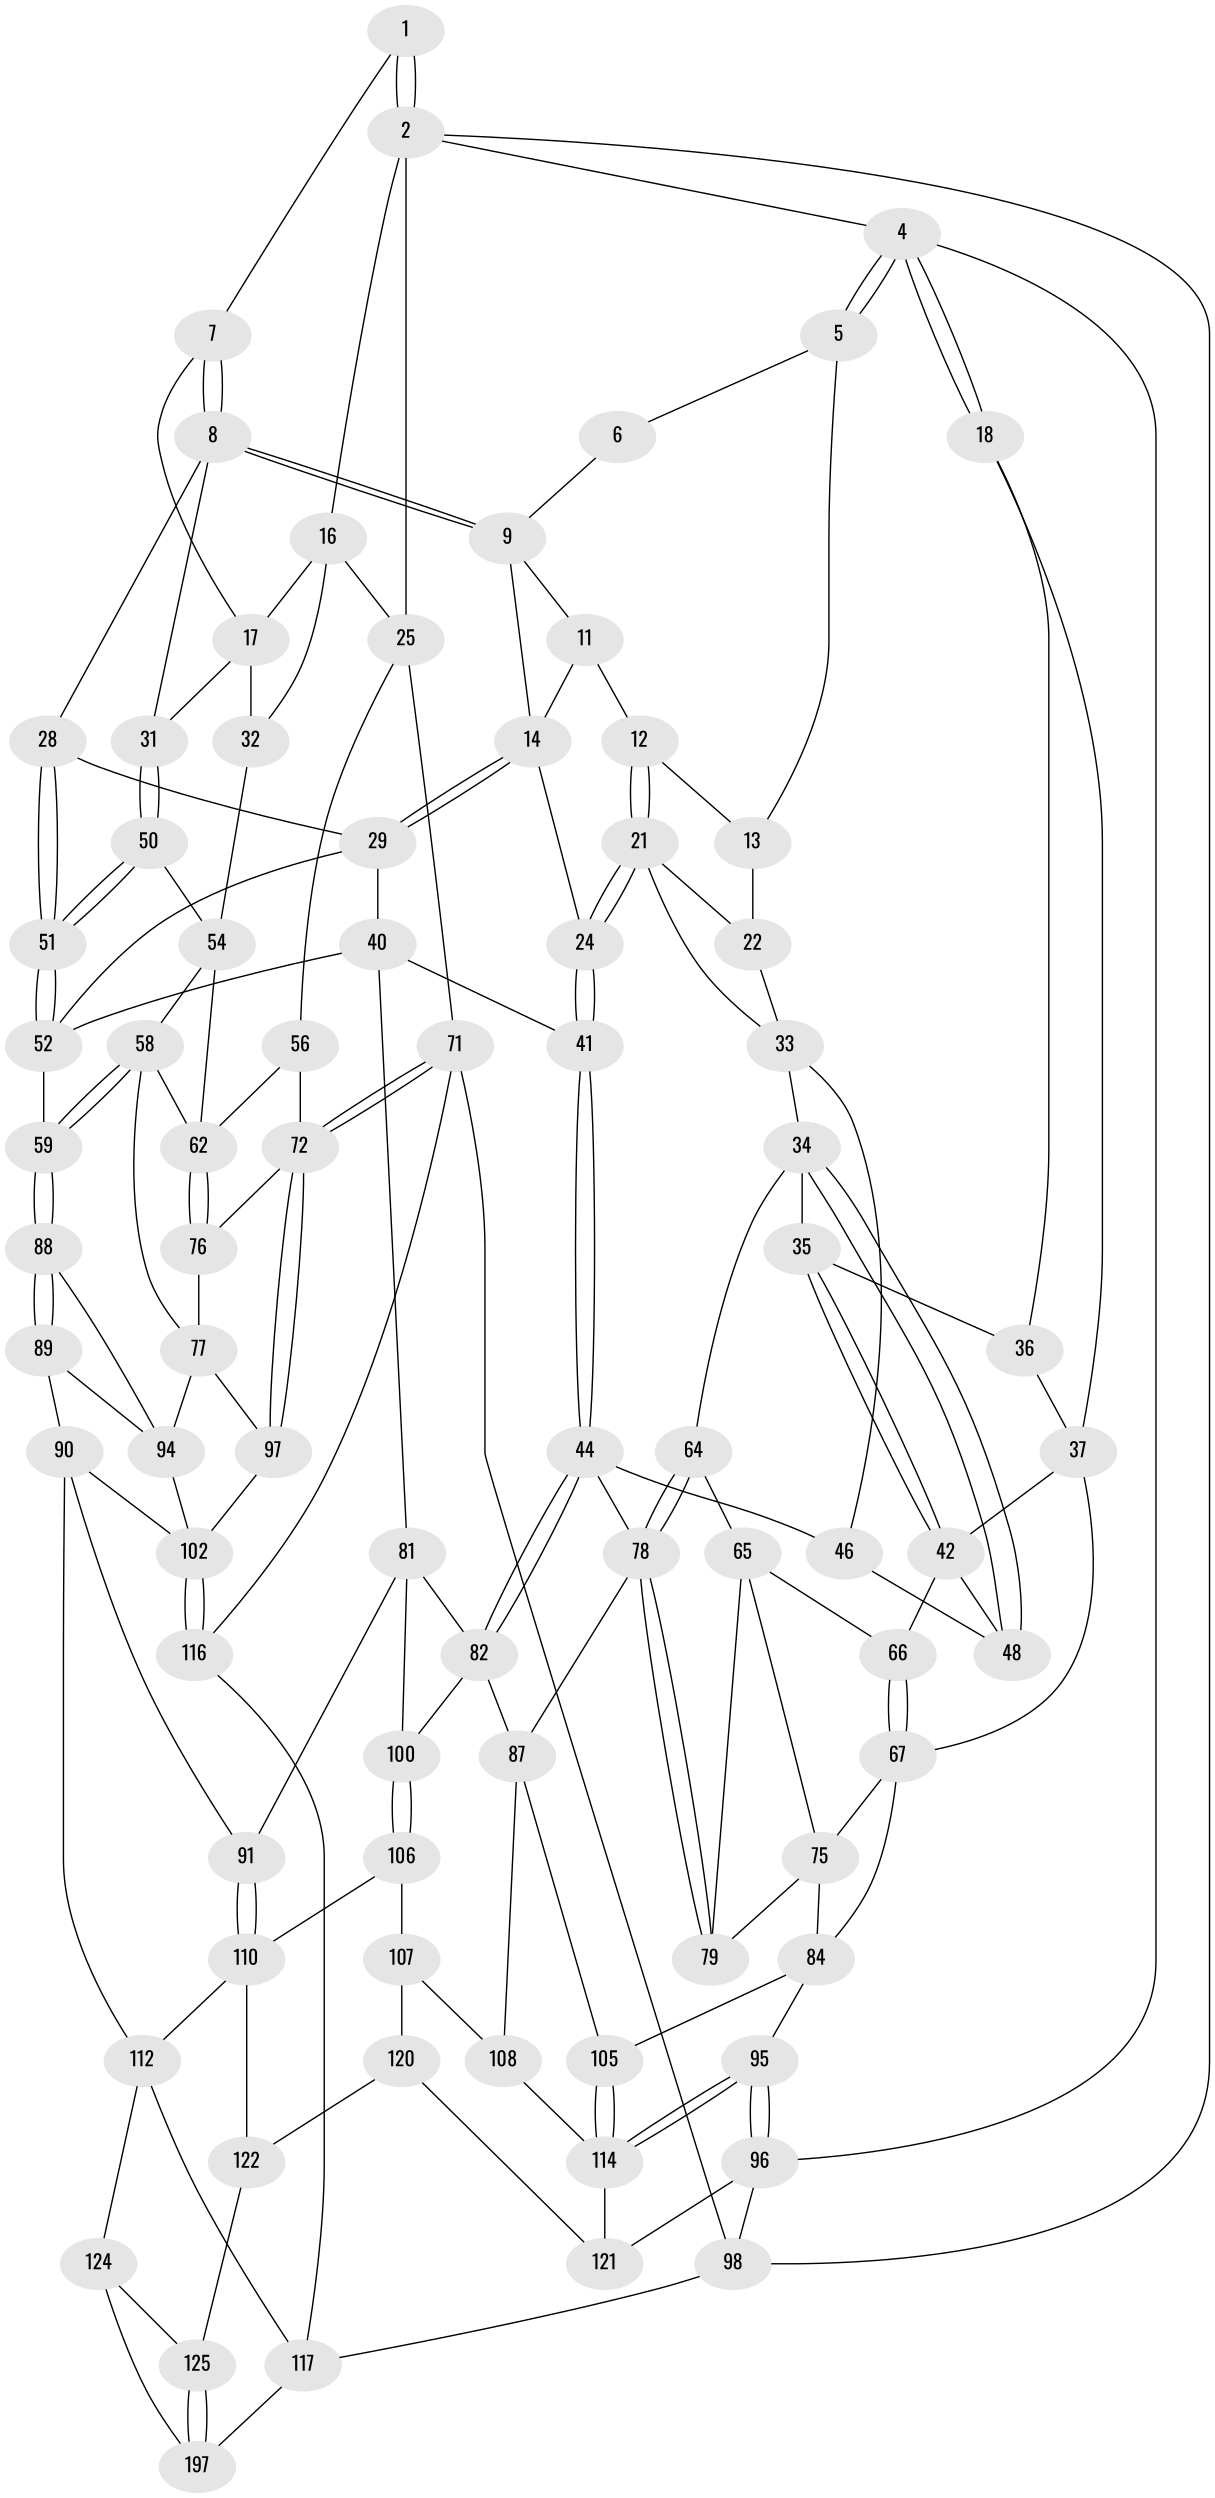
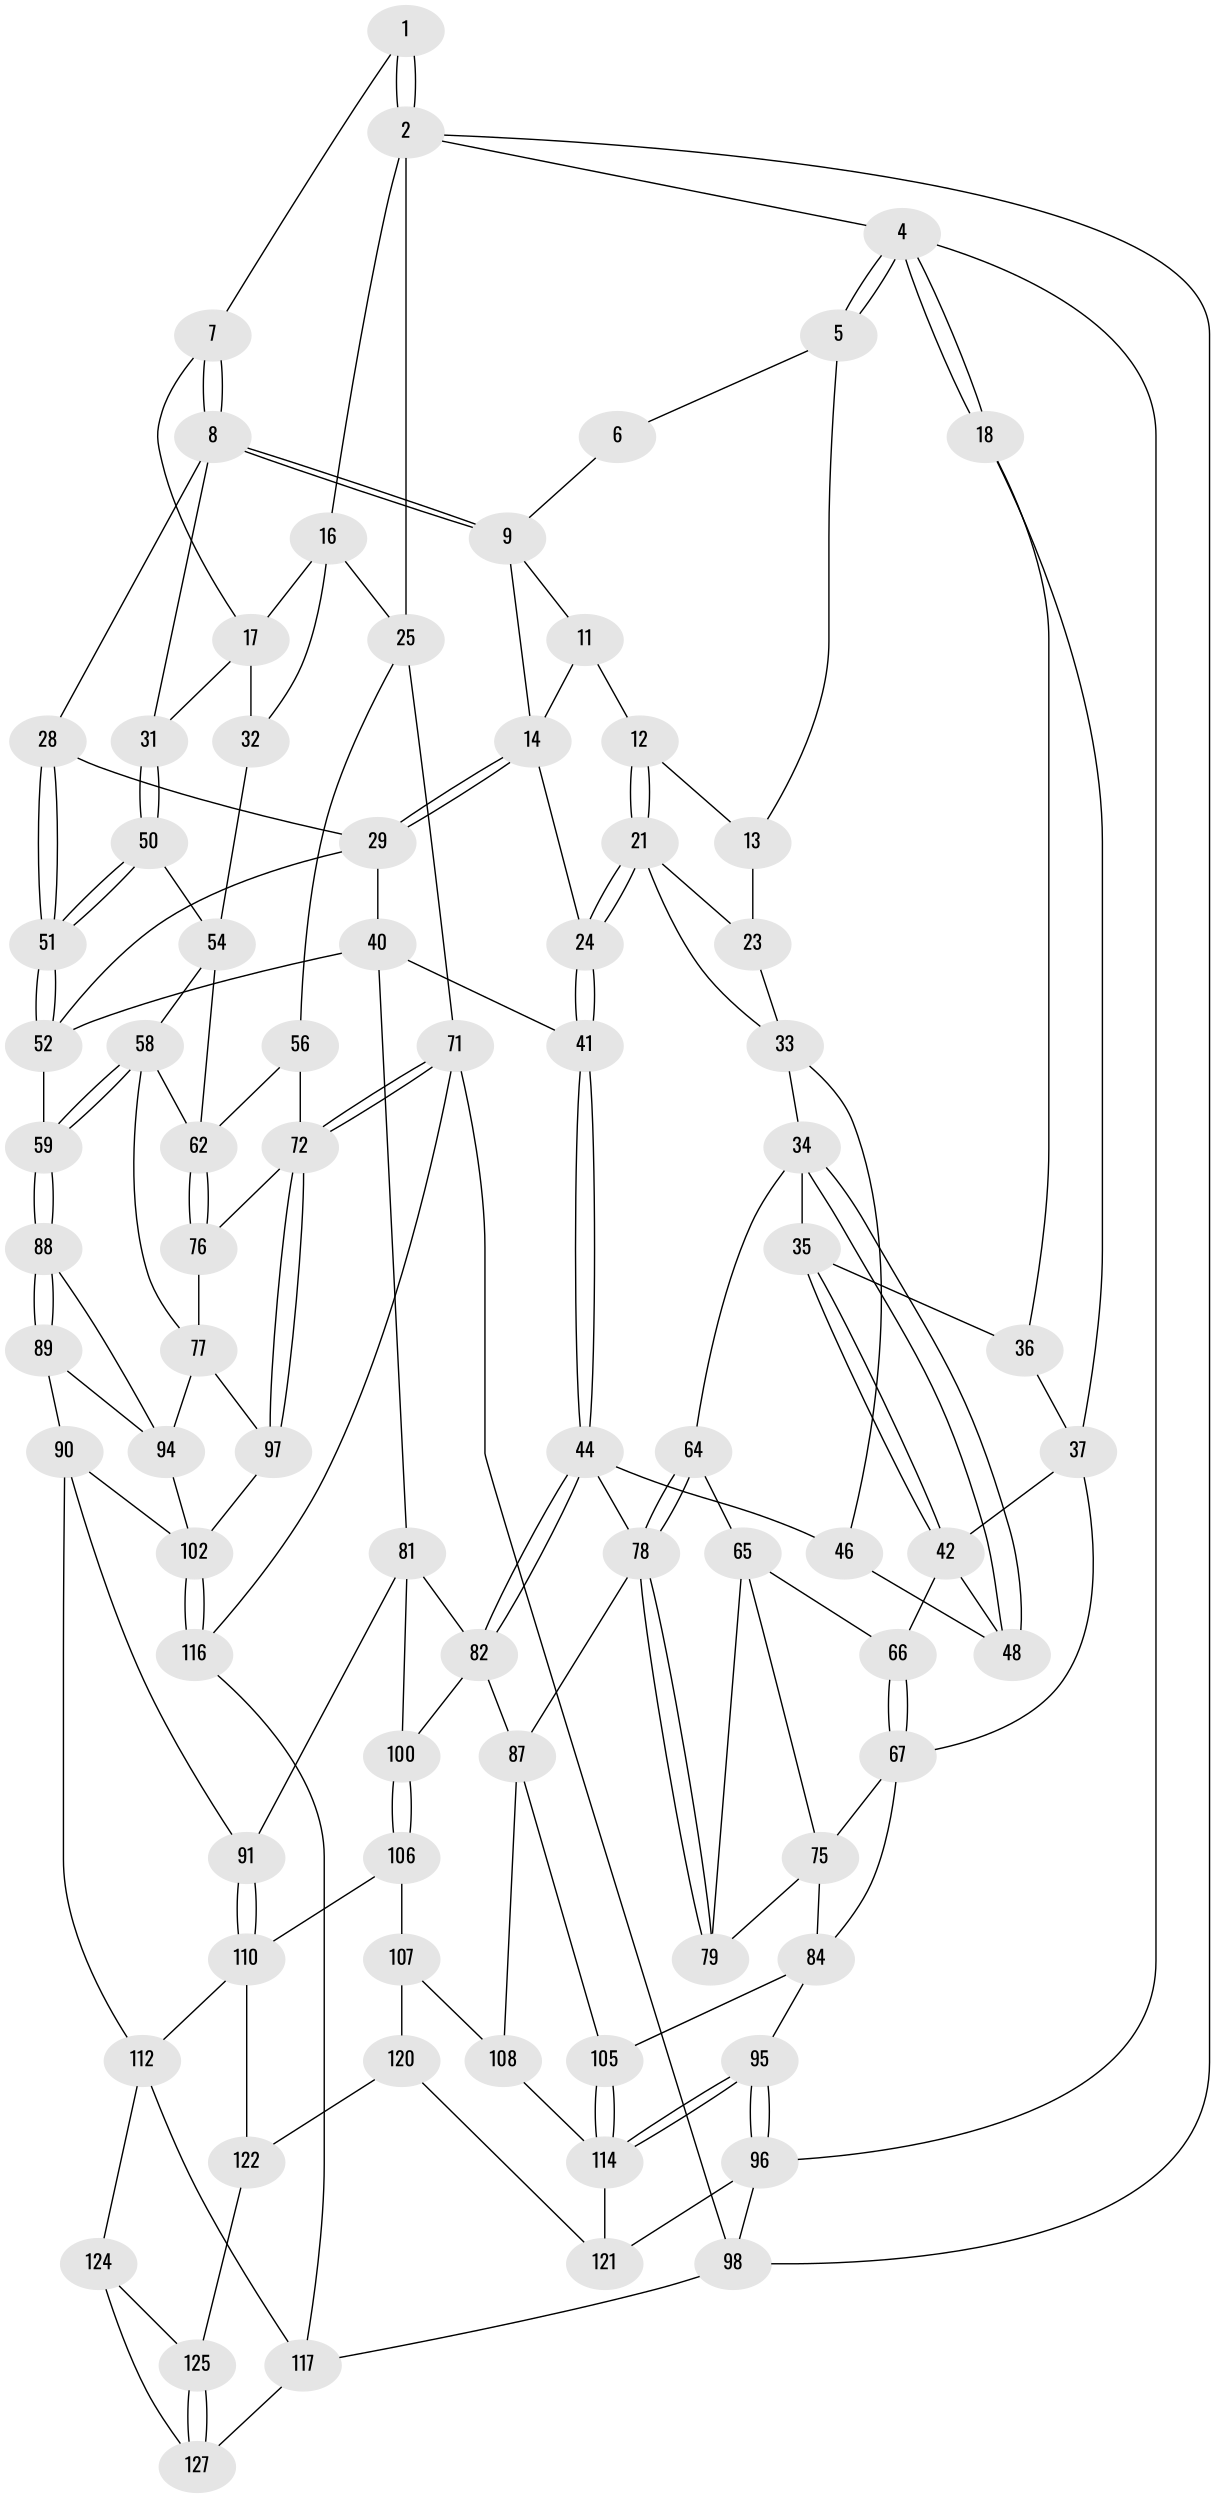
node "22": label "22" -> "23"
node "197": label "197" -> "127"
